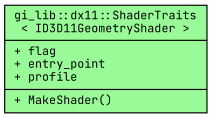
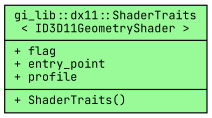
node "gi_lib::dx11::ShaderTraits": text "+ MakeShader()" -> "+ ShaderTraits()"
